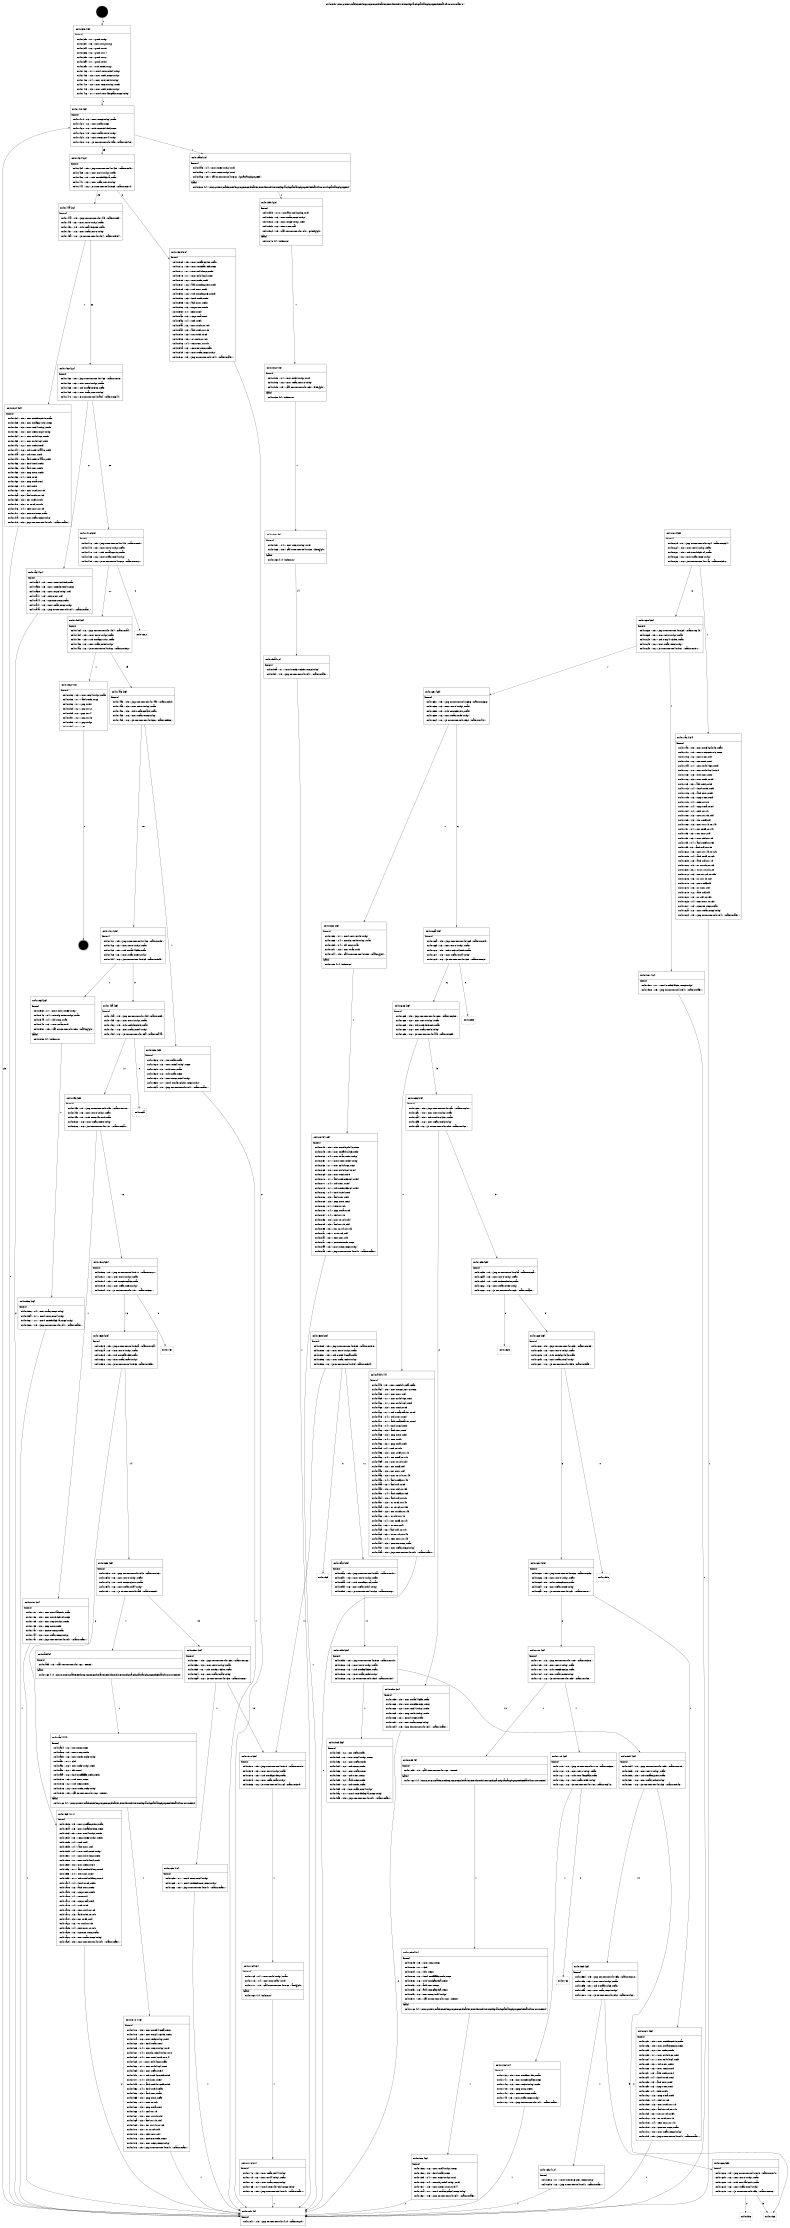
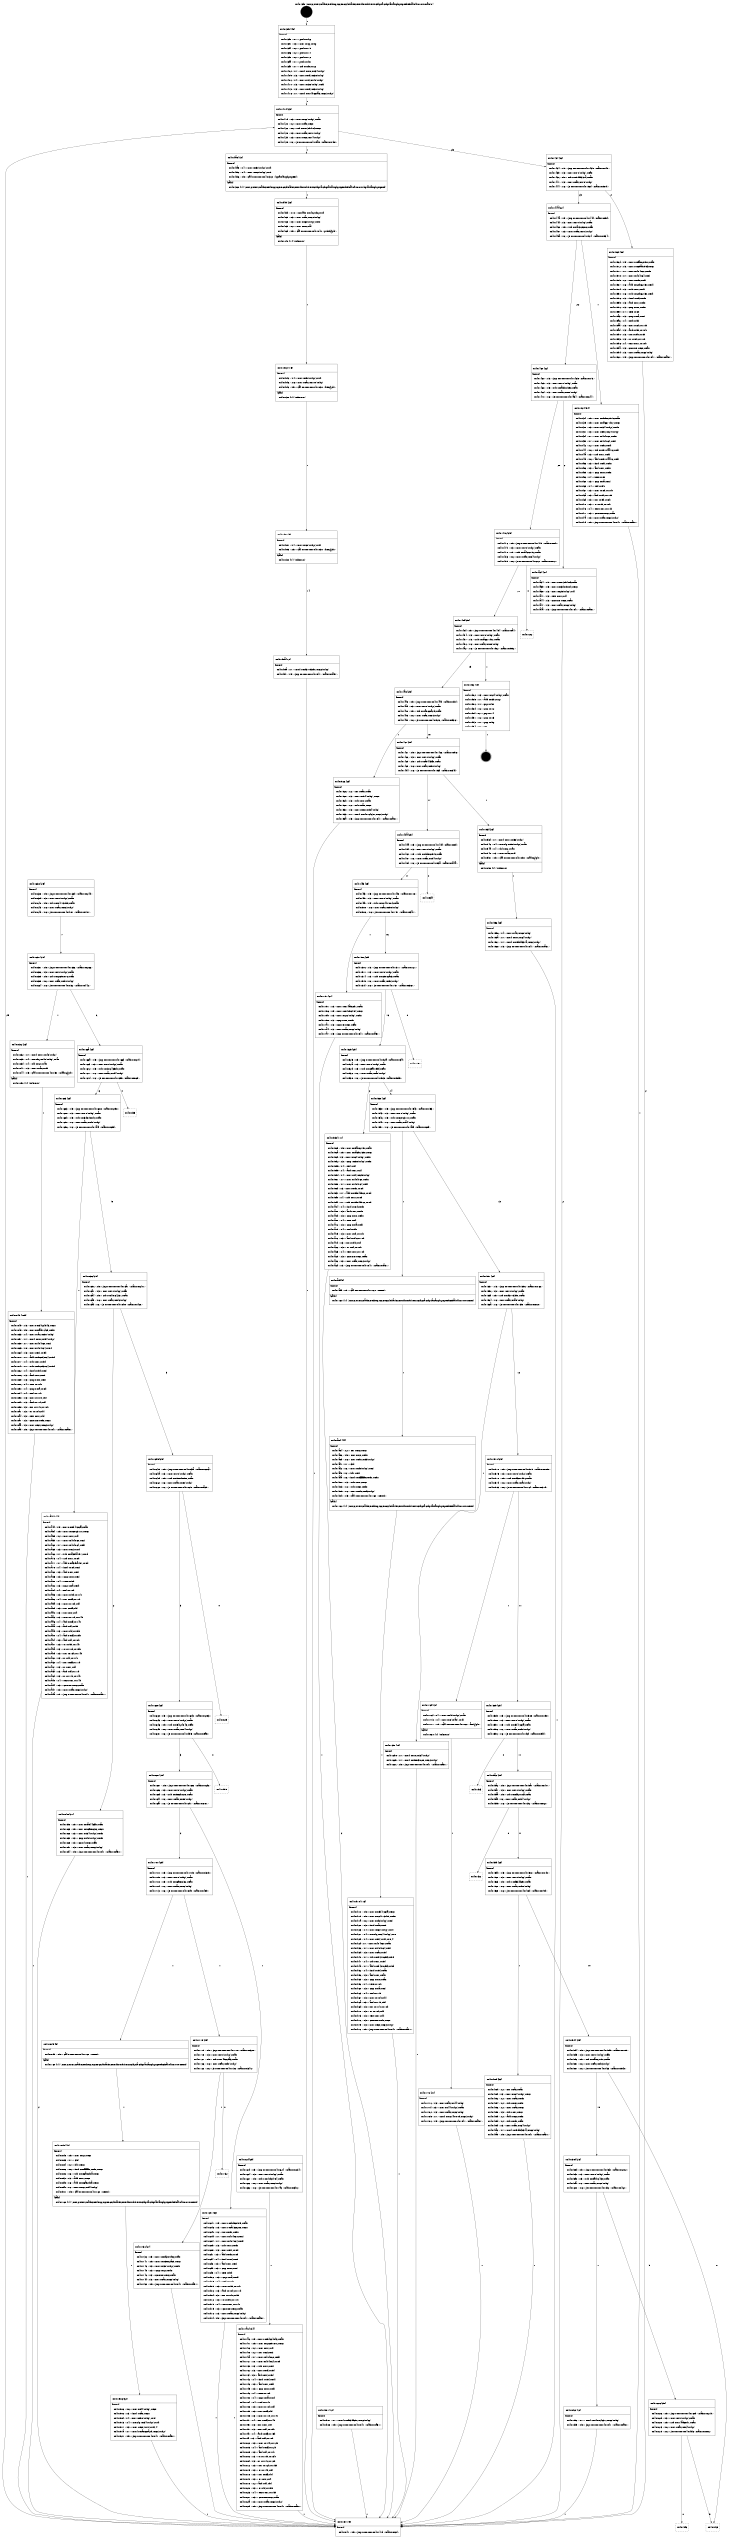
edge "0x40161f [25]" -> "0x401638 [25]": removed, label "8"
edge "0x401638 [25]" -> "0x401b81 [12]": removed, label "1"
edge "0x401589 [25]" -> "0x401570 [25]": reversed
node "0x401cb2": added
edge "0x401b8d [33]" -> "0x401e41 [5]": added, label "1"
